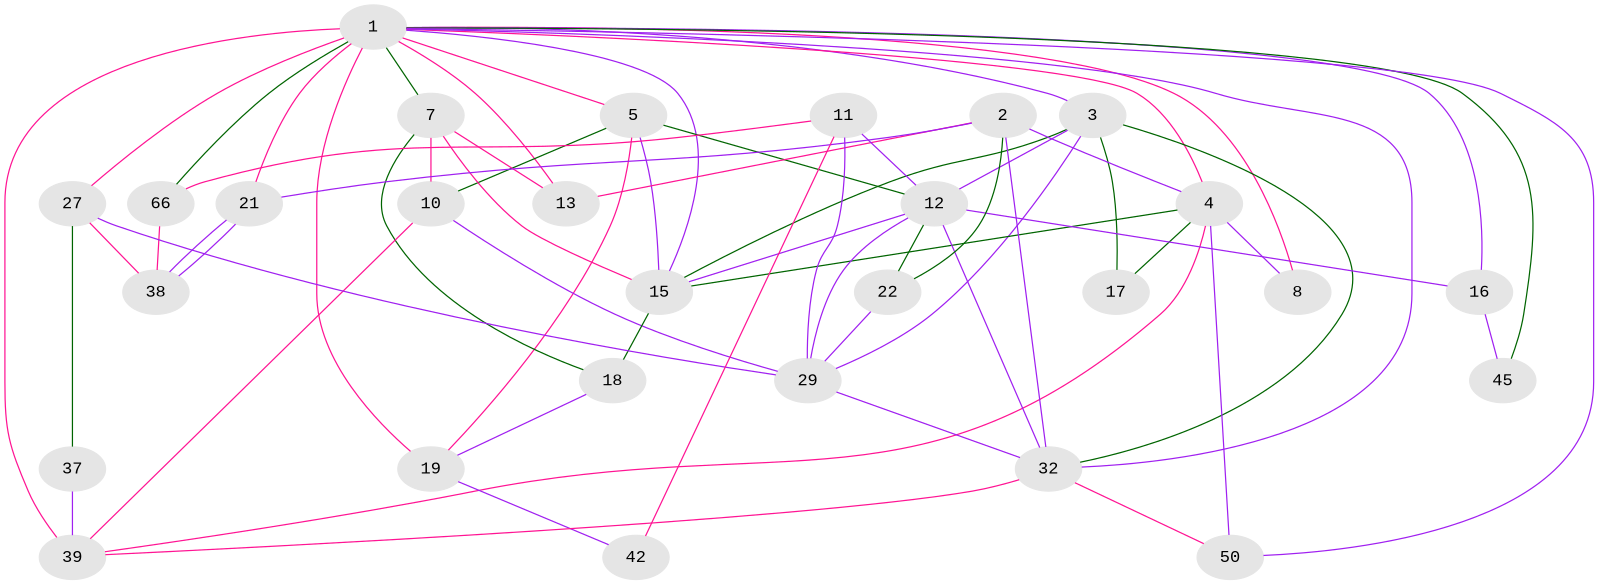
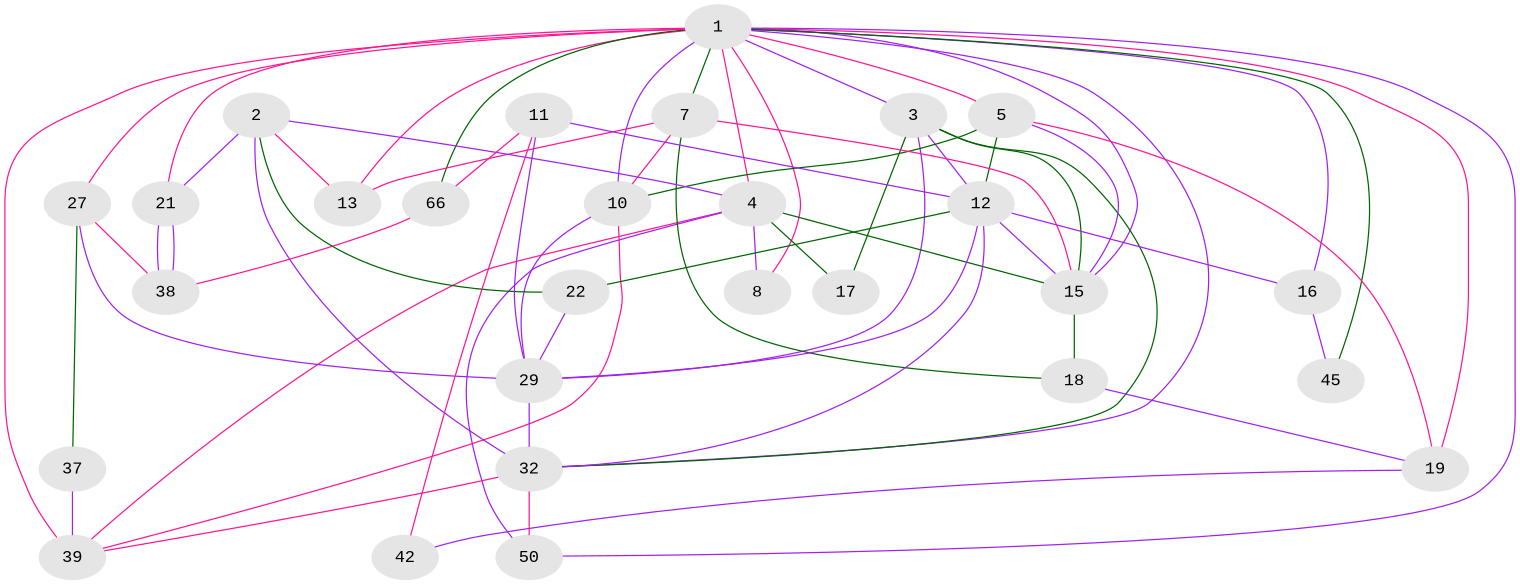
edge "1" -- "10": added
